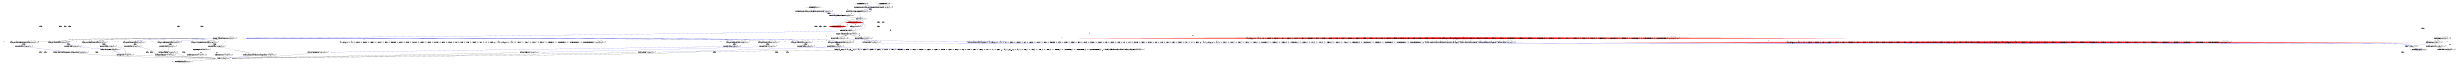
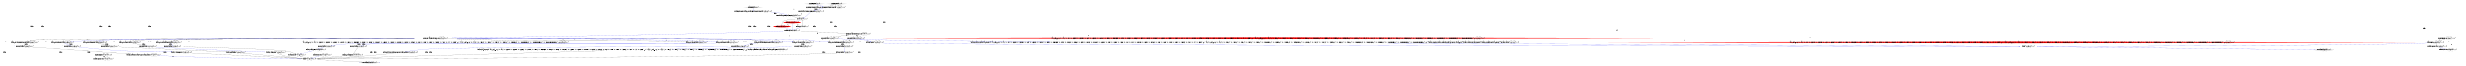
edge "RecognitionException re@@@100@@@['0', '0', '1']" -> "_errHandler.recover(this,re)@@@103@@@['0', '0', '1']": now "RecognitionException re@@@100@@@['0', '0', '1']" -> "{exitRule()}@@@105@@@['0', '0', '1']"
